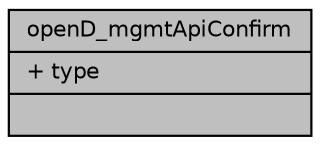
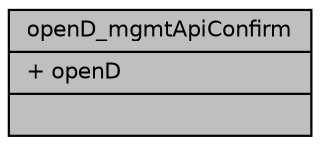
node "openD_mgmtApiConfirm": text "+ type" -> "+ openD"
